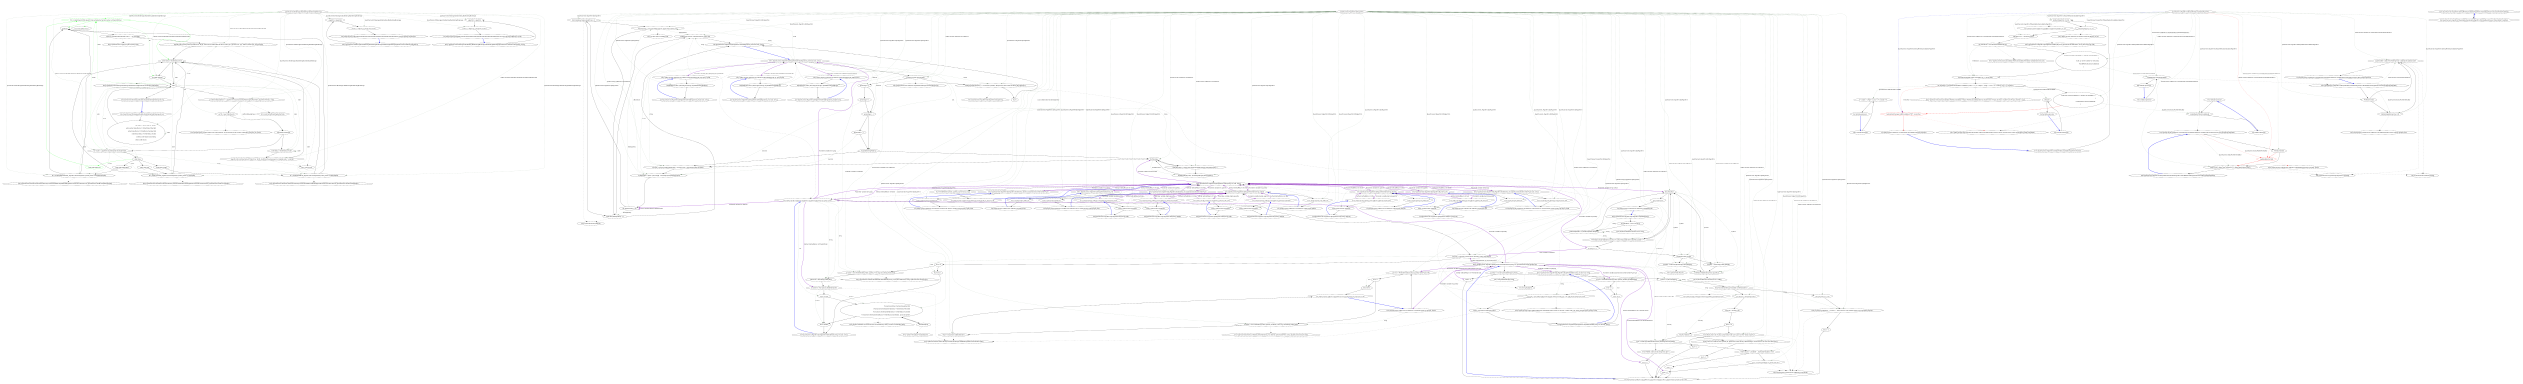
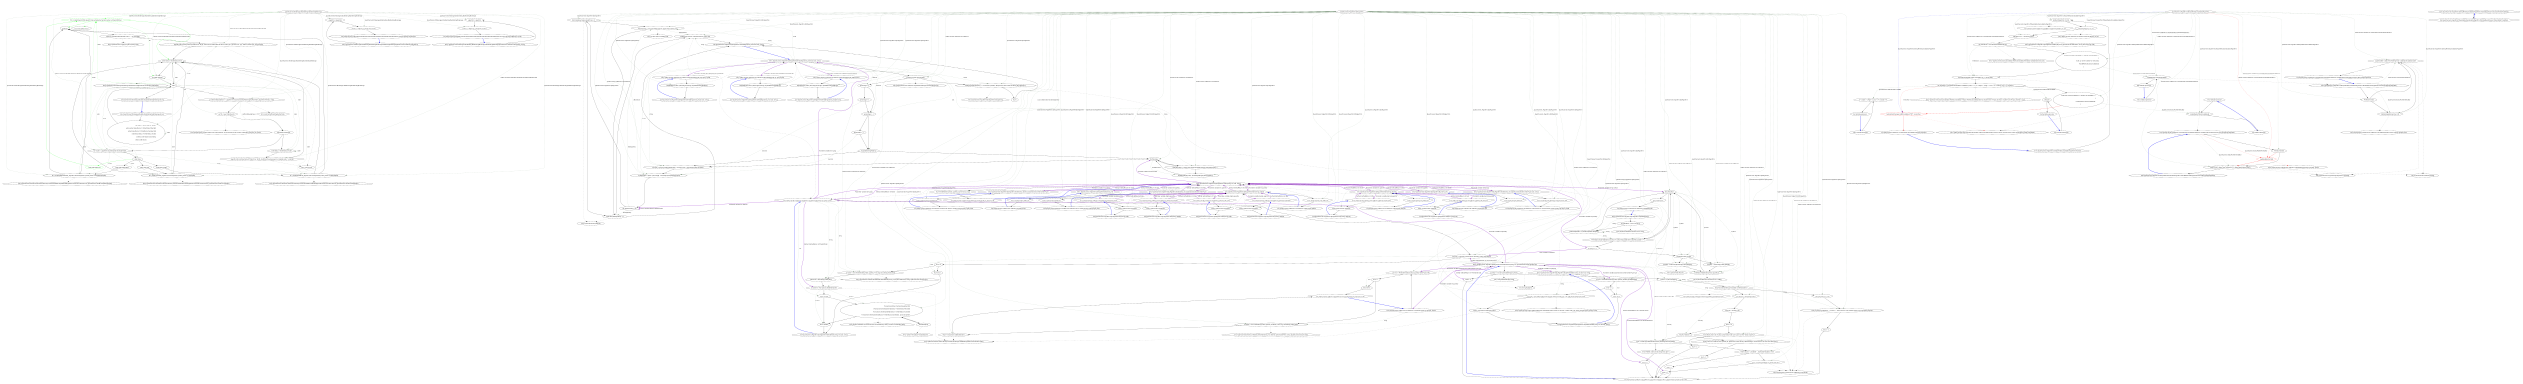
edge "QuantConnect.Algorithm.QCAlgorithm" -> "order.Price = Securities[symbol].Price": label "Parameter variable int quantity" -> "QuantConnect.Algorithm.QCAlgorithm"
